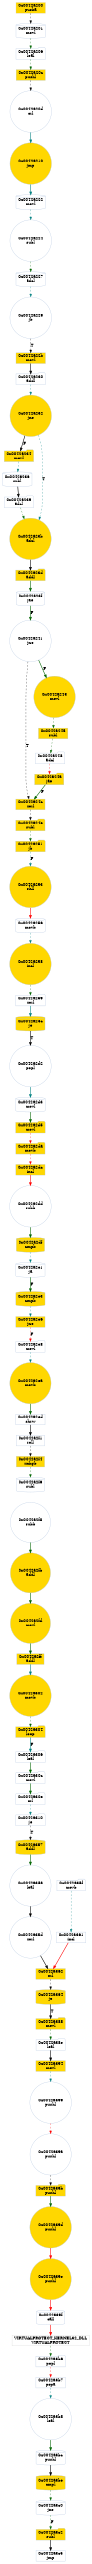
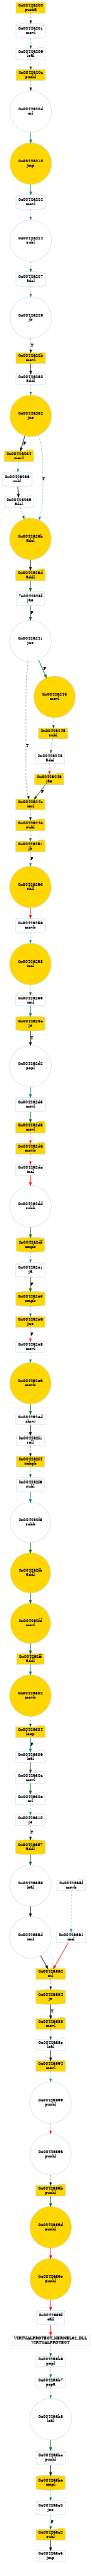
node "0x0042a23f jae": label "0x0042a23f jae" -> "7x0042a23f jae"
node "0x0042a2dc incl": fillcolor gold -> white
edge "0x0042a2f6 subl" -> "0x0042a2f8 subb": added
edge "0x0042a3b6 popl" -> "0x0042a3b7 popa": color red -> darkgreen
